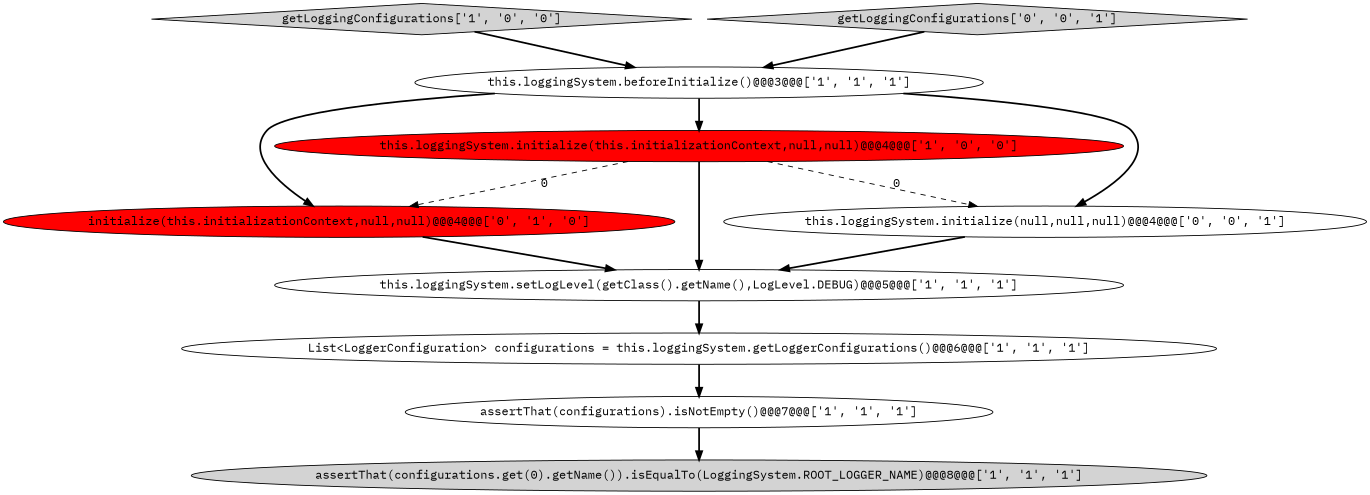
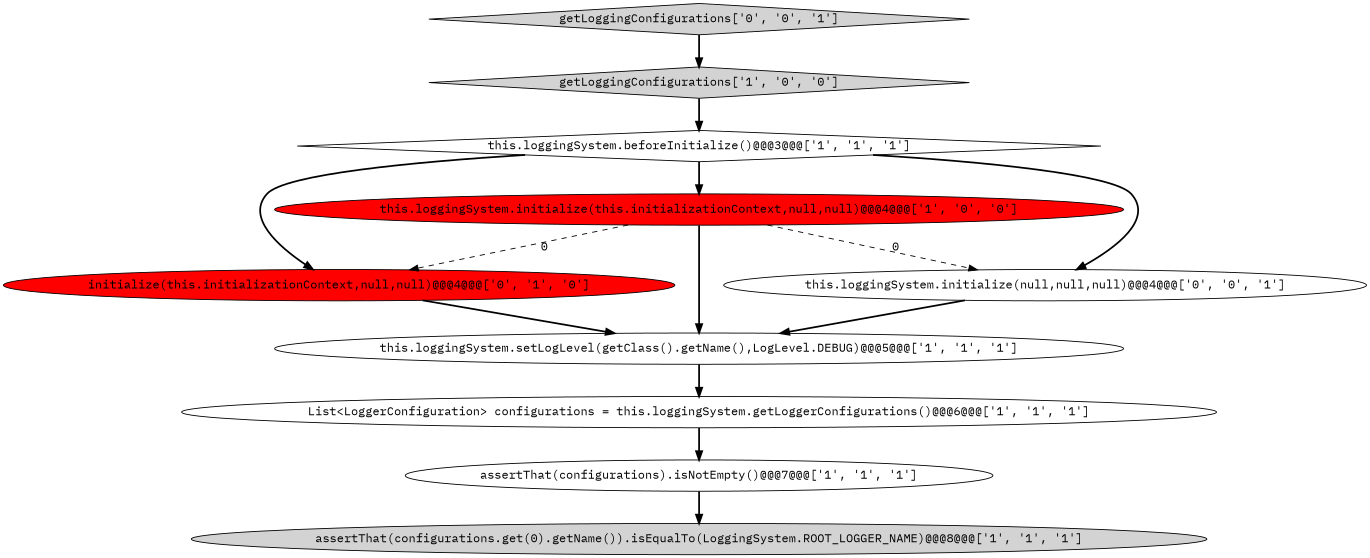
edge "getLoggingConfigurations['0', '0', '1']" -> "this.loggingSystem.beforeInitialize()@@@3@@@['1', '1', '1']": now "getLoggingConfigurations['0', '0', '1']" -> "getLoggingConfigurations['1', '0', '0']"
node "this.loggingSystem.beforeInitialize()@@@3@@@['1', '1', '1']": shape ellipse -> diamond
